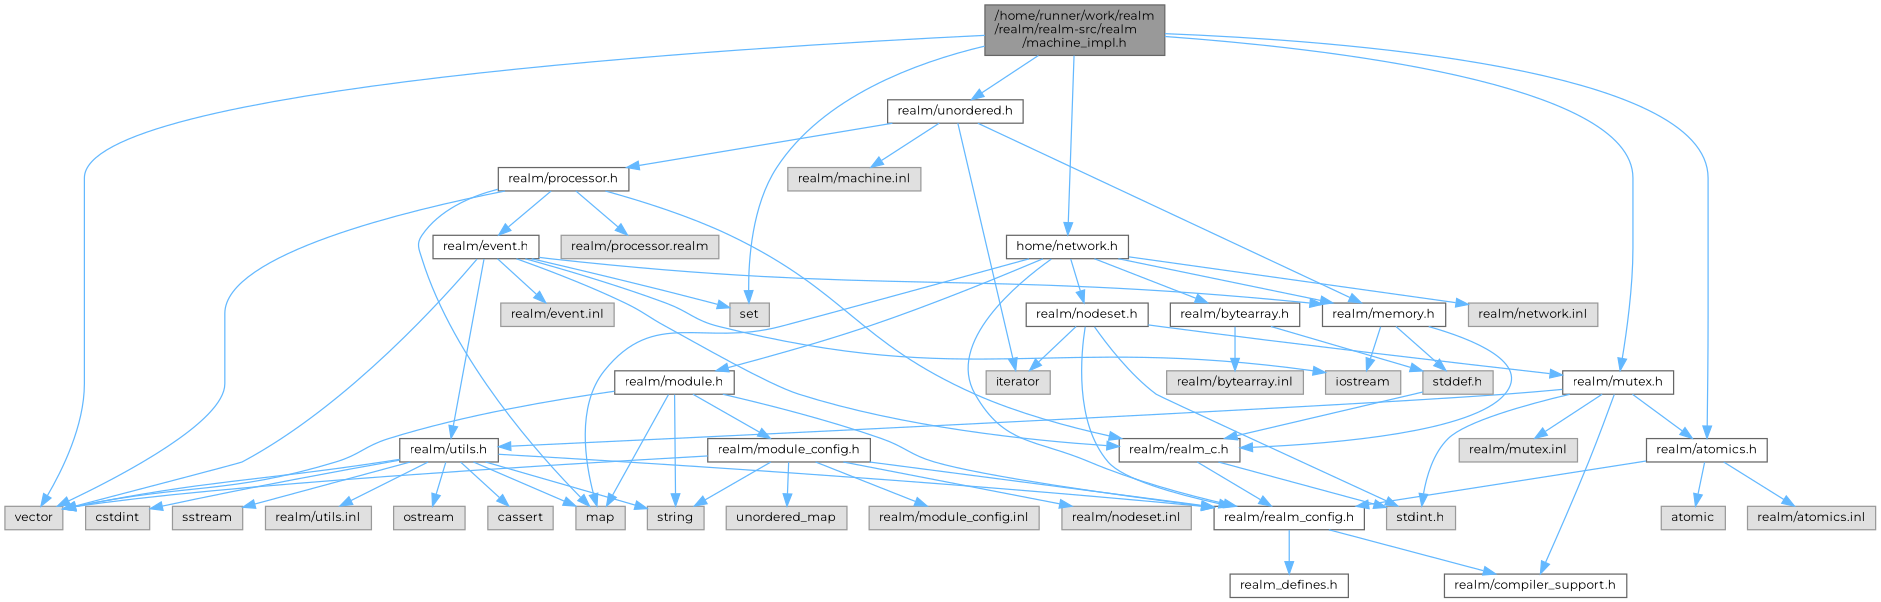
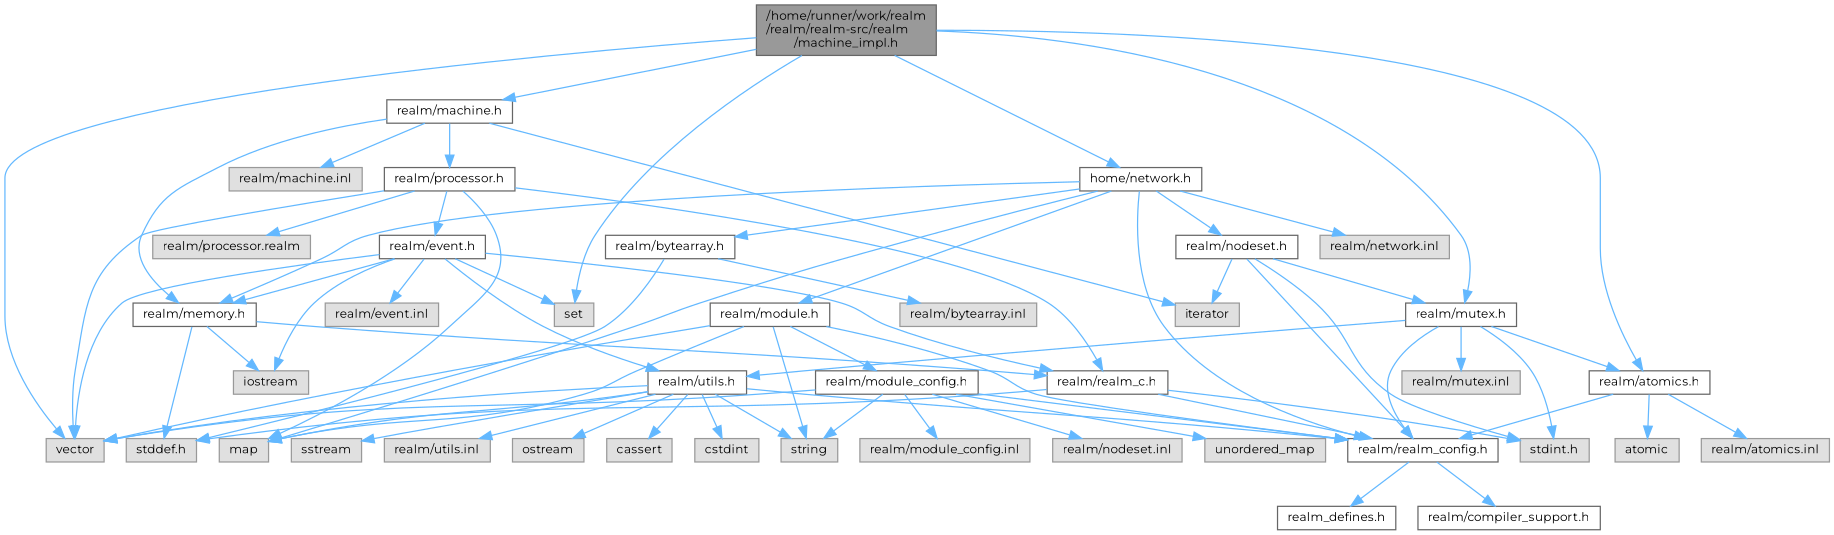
node "realm/unordered.h": label "realm/unordered.h" -> "realm/machine.h"
edge "stddef.h" -> "realm/realm_c.h": reversed
edge "realm/mutex.h" -> "realm/compiler_support.h": now "realm/mutex.h" -> "realm/realm_config.h"
